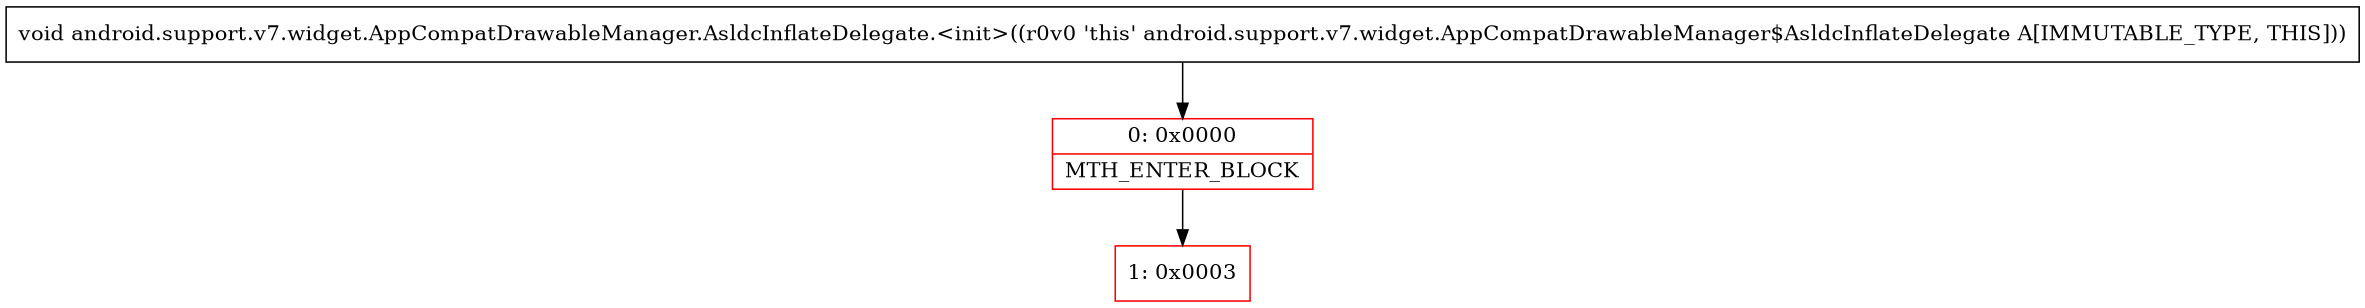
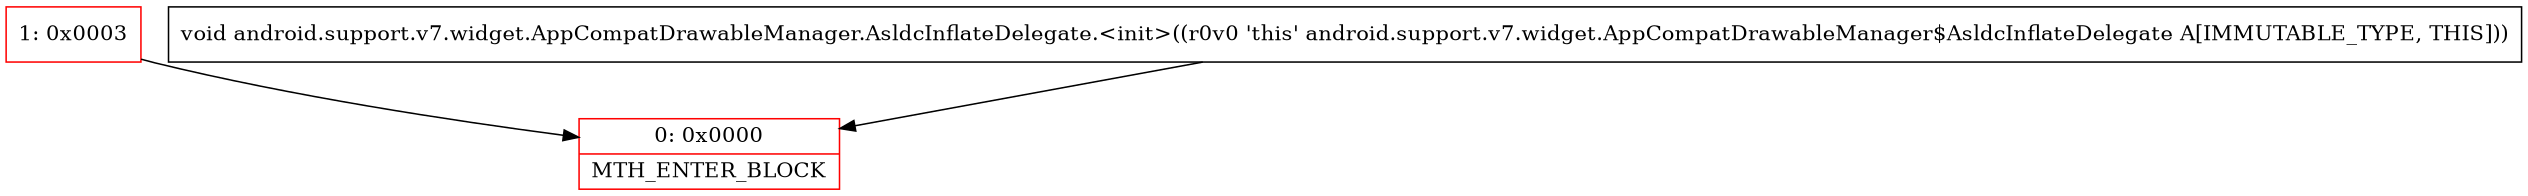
edge "0: 0x0000" -> "1: 0x0003": reversed
